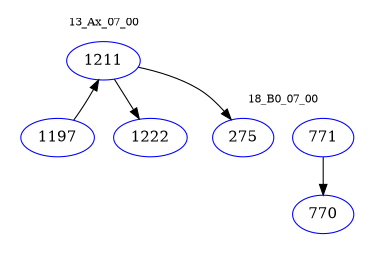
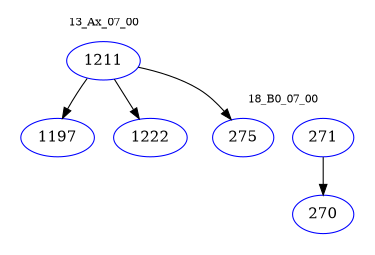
edge "1197" -> "1211": reversed
node "771": label "771" -> "271"
node "770": label "770" -> "270"
